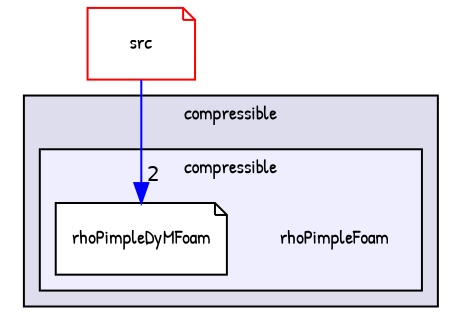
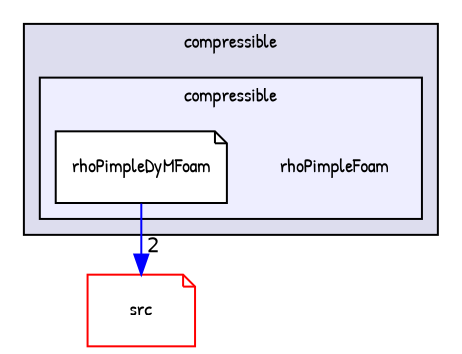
edge "src" -> "rhoPimpleDyMFoam": reversed
